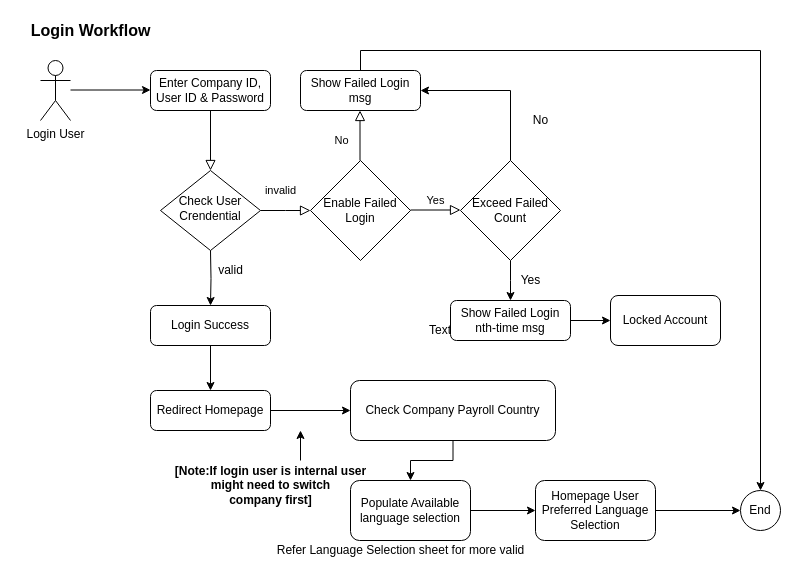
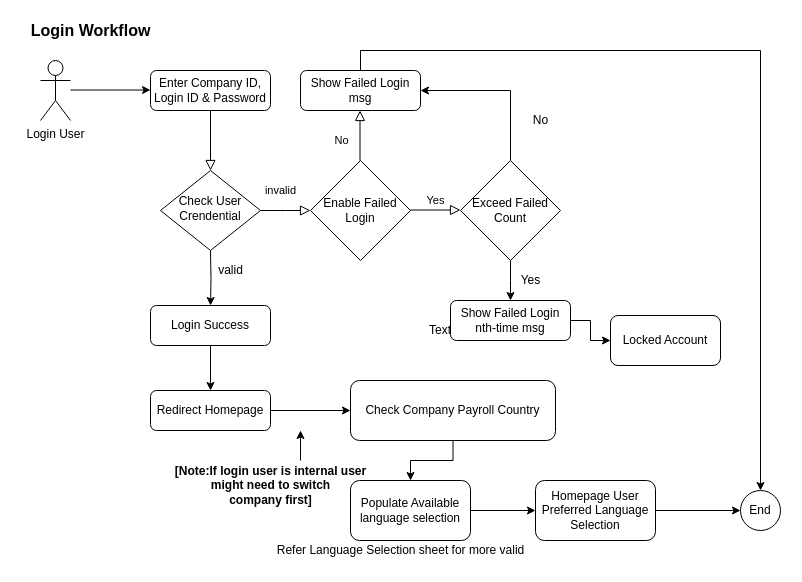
node "Enter Company ID, User ID & Password": label "Enter Company ID, User ID & Password" -> "Enter Company ID, Login ID & Password"
node "Locked Account": moved (666, 321) -> (666, 341)
